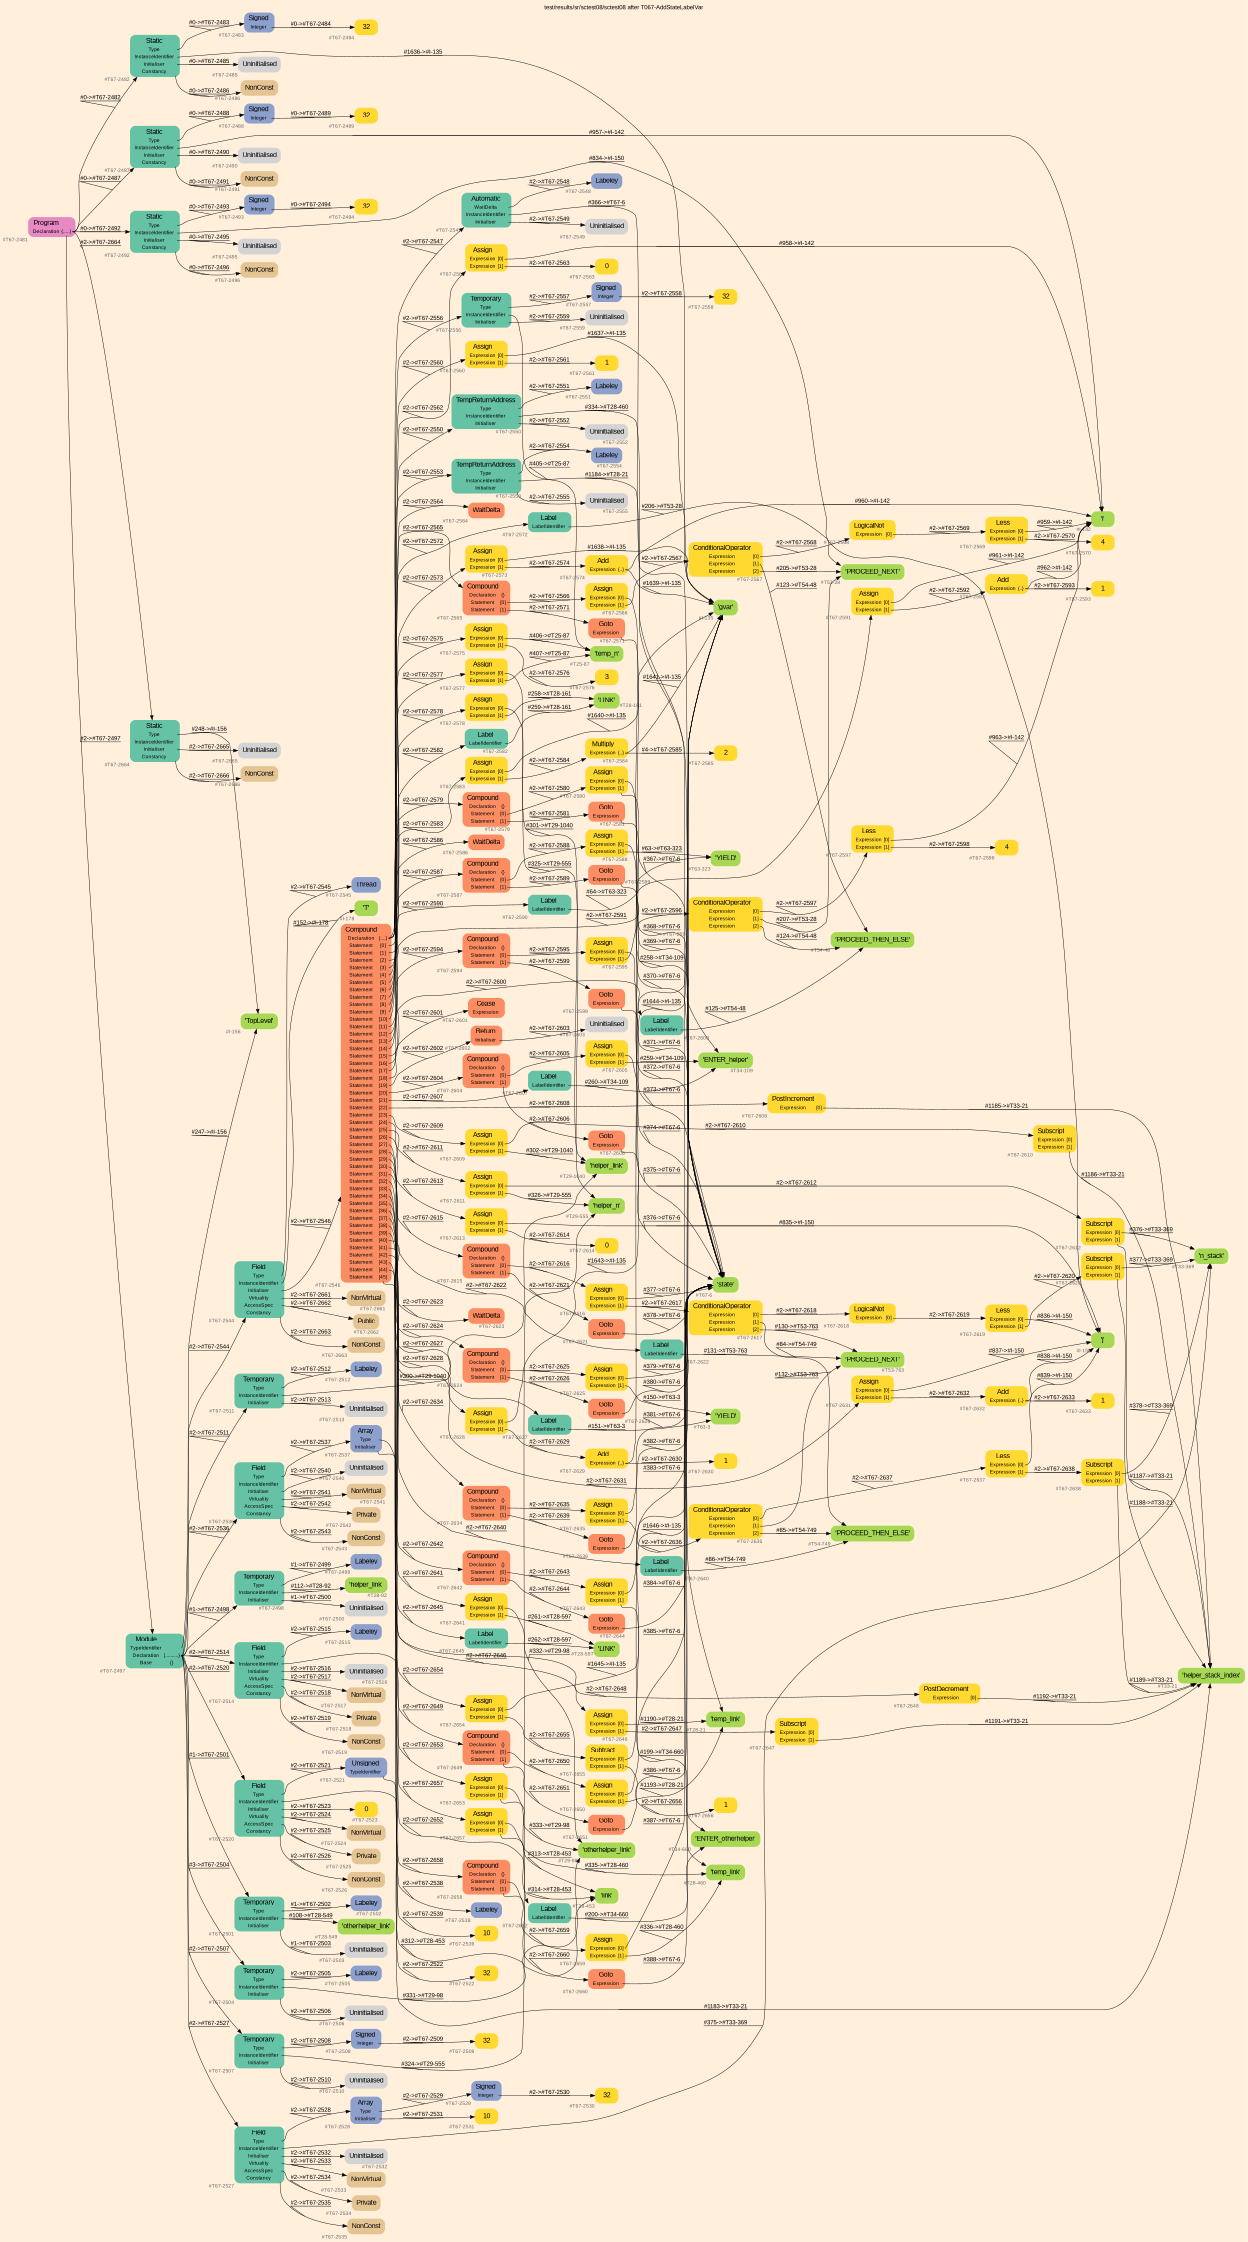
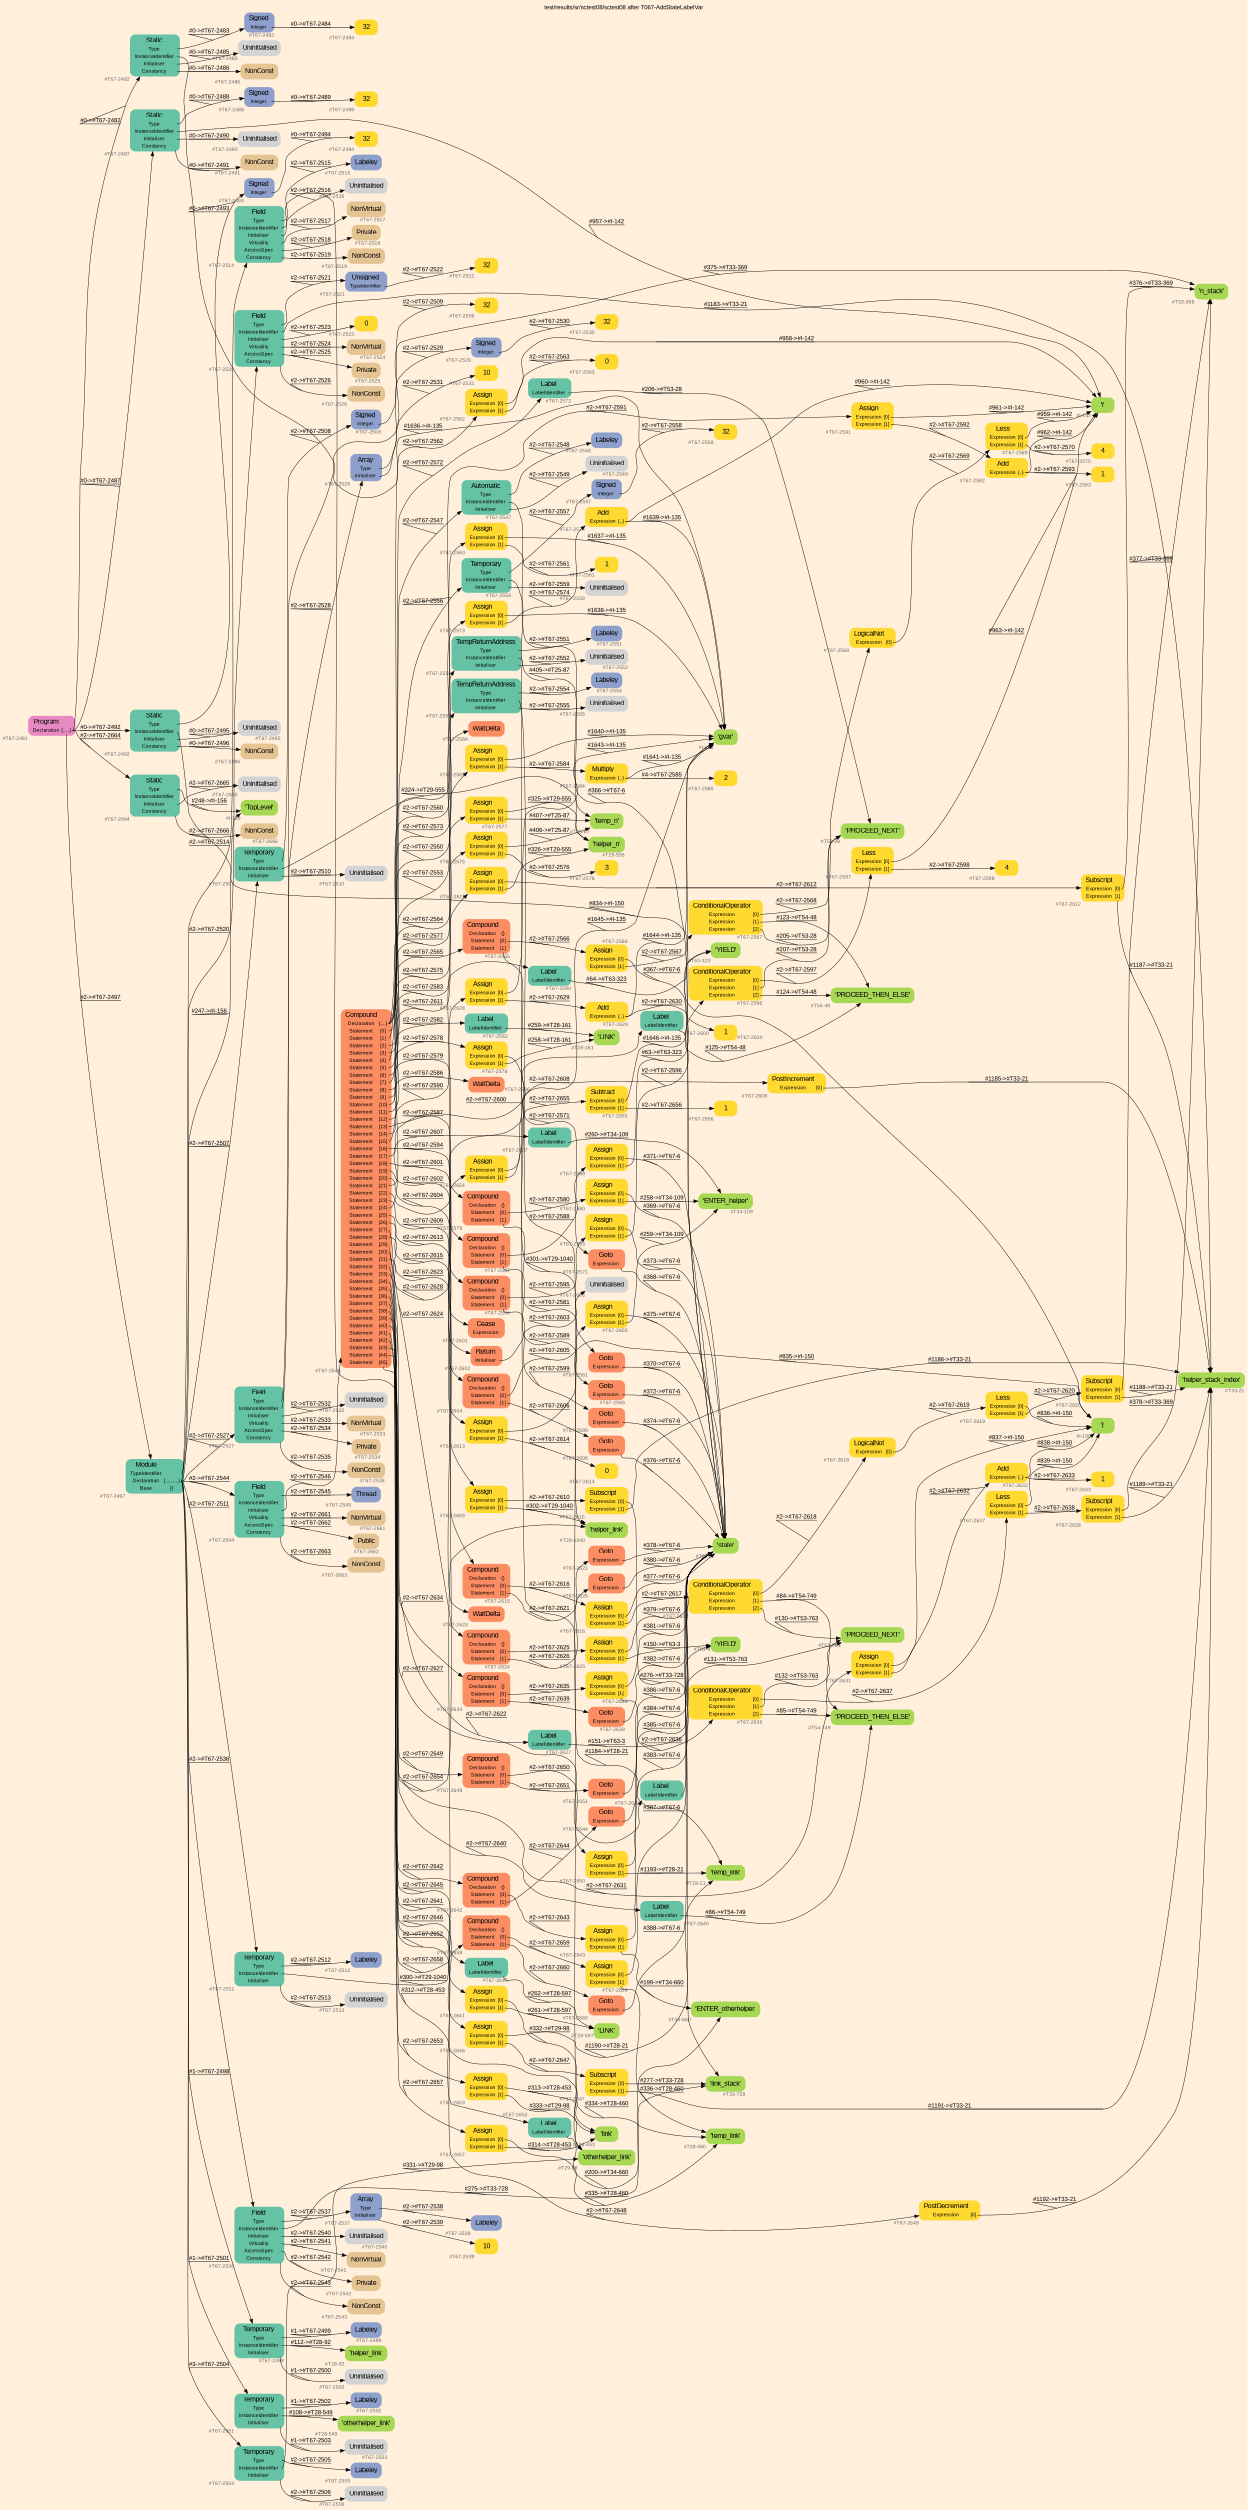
node "Automatic": text "WaitDelta" -> "Type"
node "'T'": removed
node "'link_stack'": added
